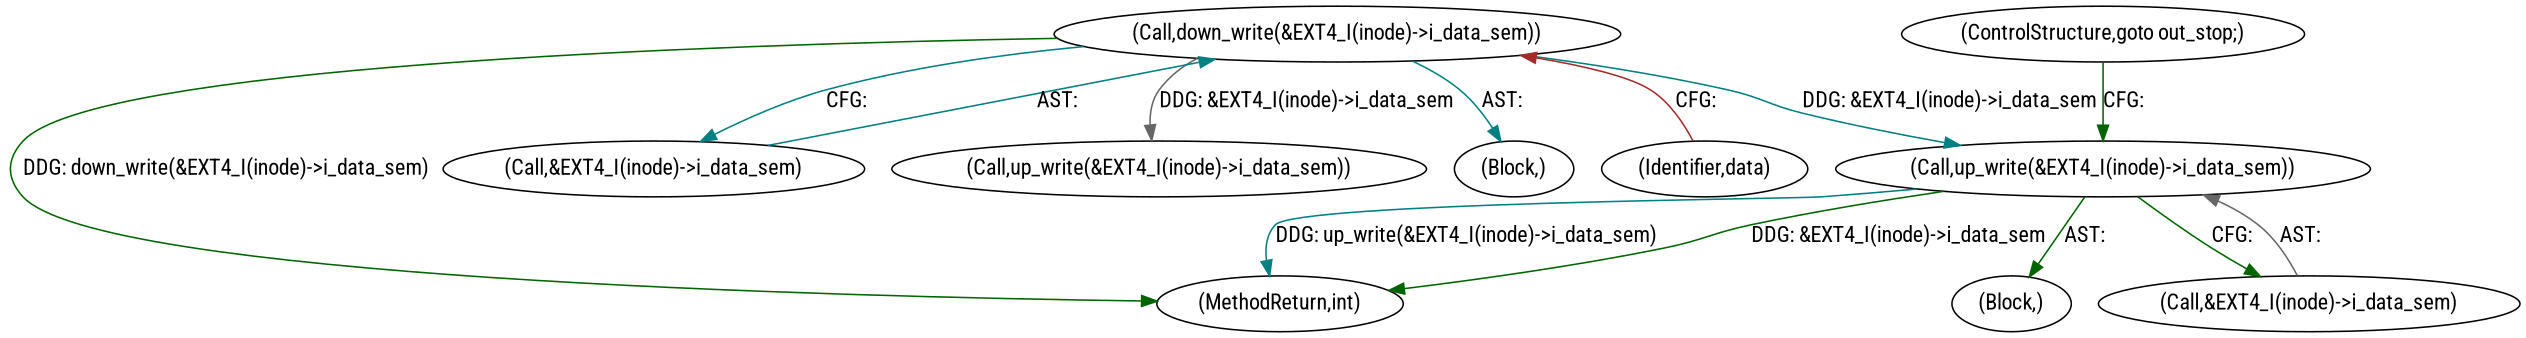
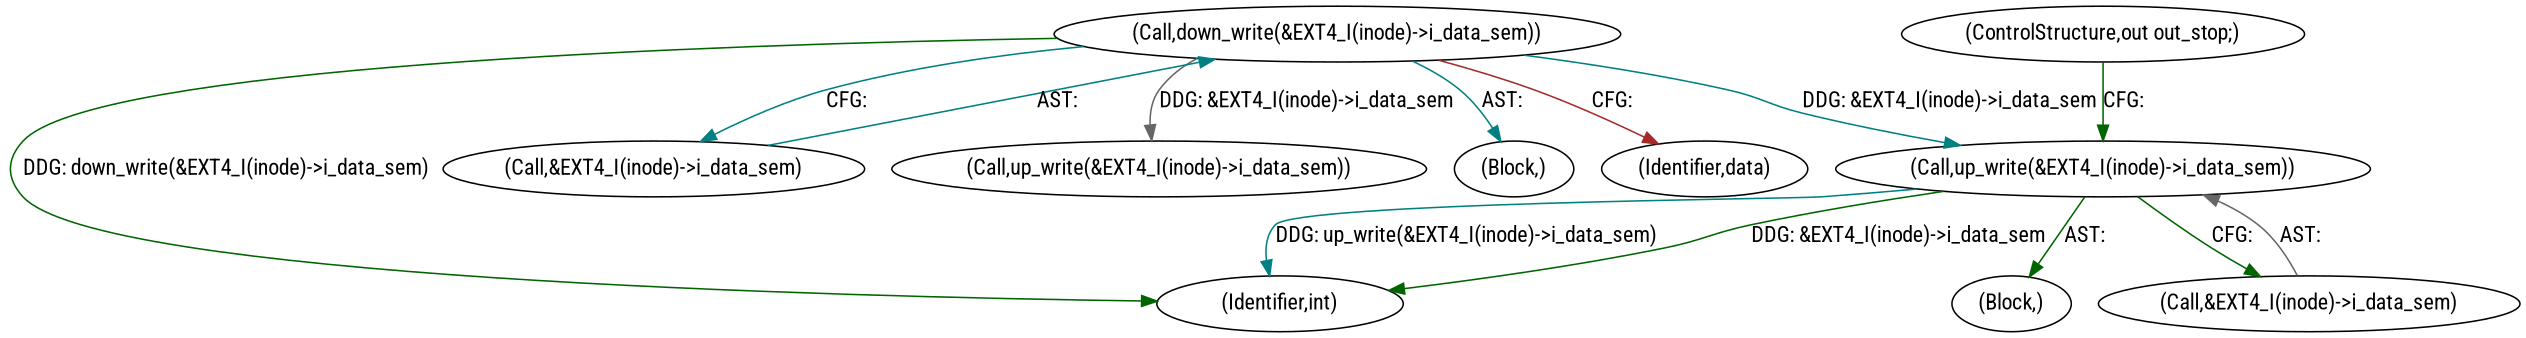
node "(ControlStructure,goto out_stop;)": label "(ControlStructure,goto out_stop;)" -> "(ControlStructure,out out_stop;)"
edge "(Identifier,data)" -> "(Call,down_write(&EXT4_I(inode)->i_data_sem))": reversed
node "(MethodReturn,int)": label "(MethodReturn,int)" -> "(Identifier,int)"
